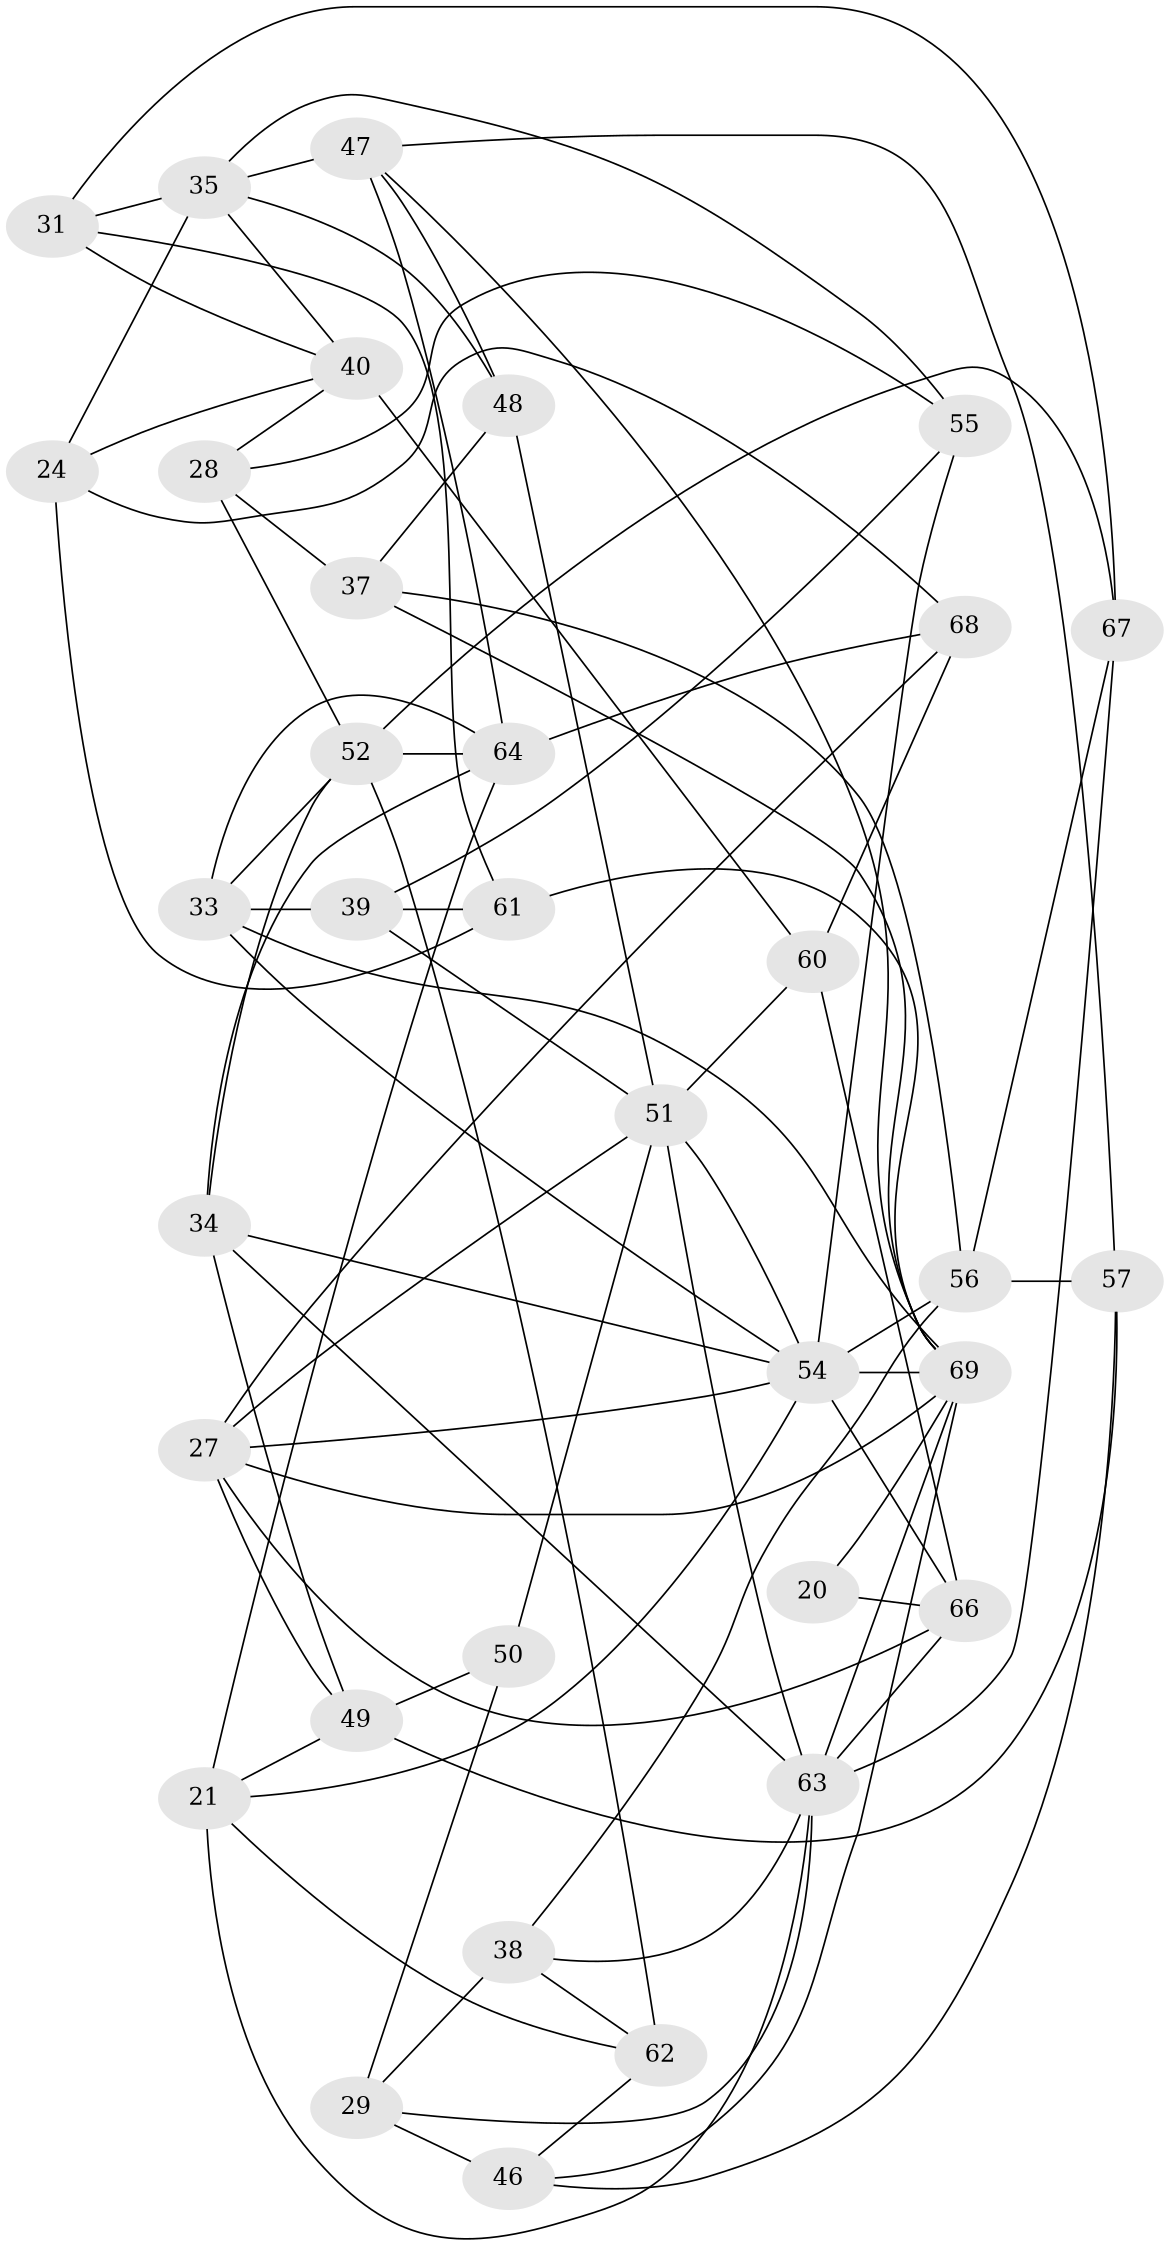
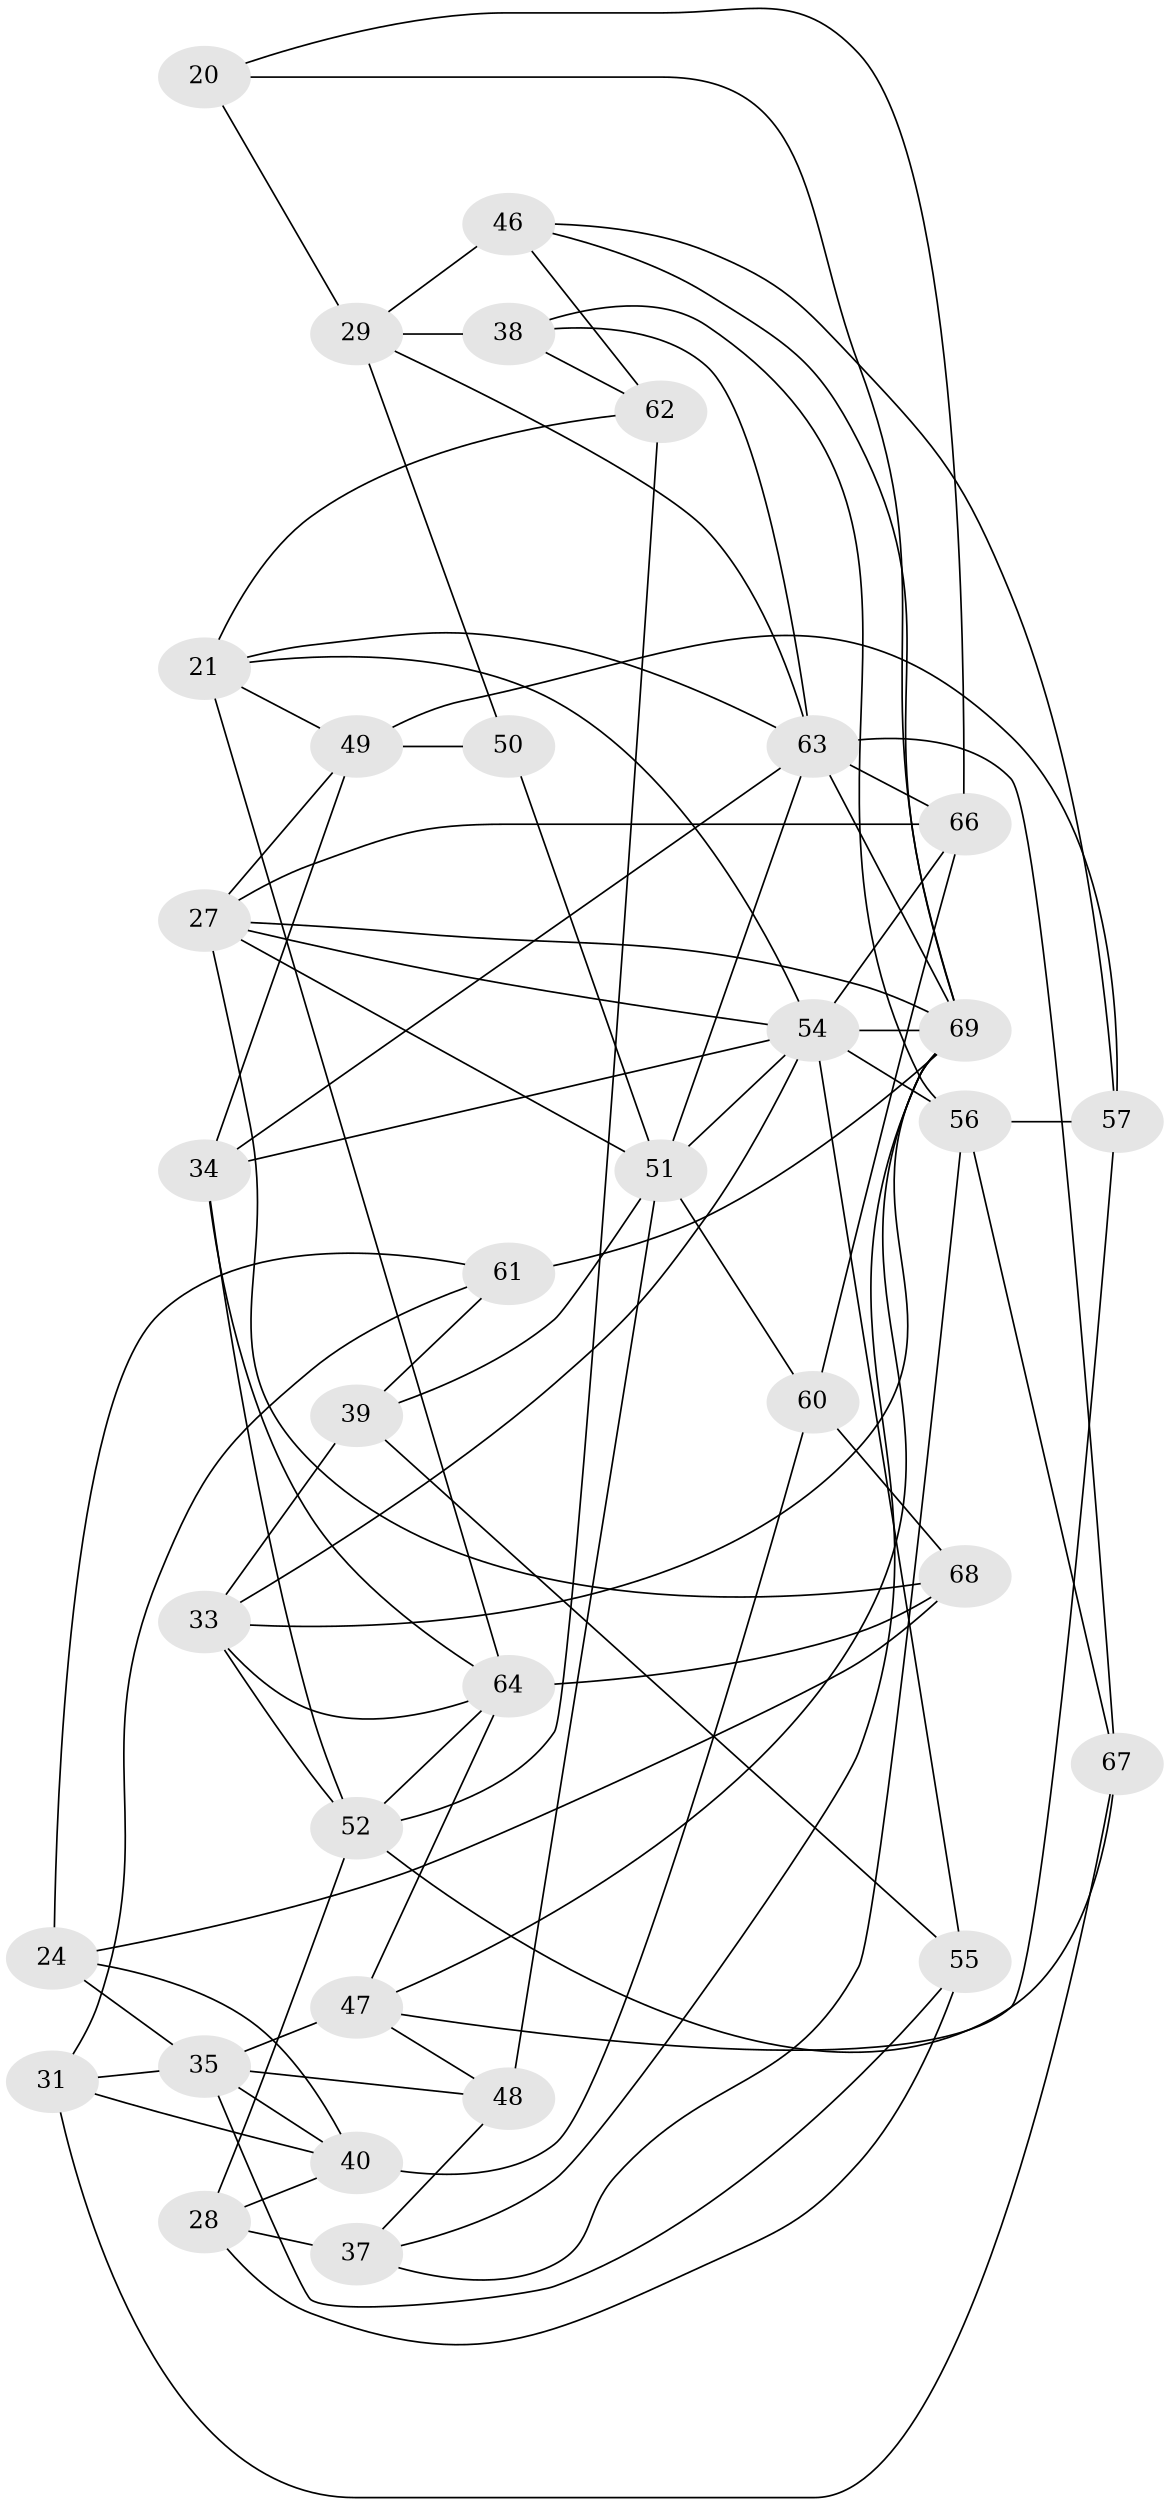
edge "20" -- "29": added
